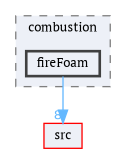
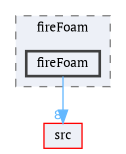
cluster "combustion": label "combustion" -> "fireFoam"
